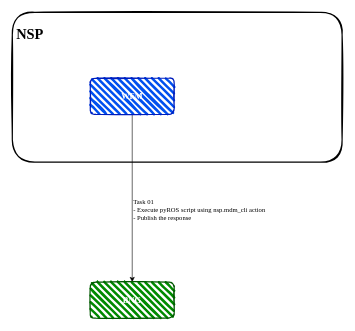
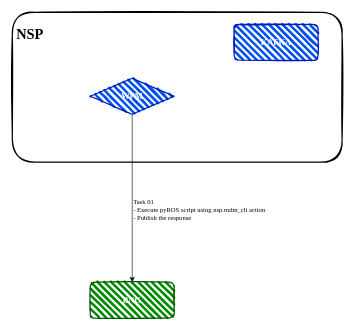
node "KAFKA": added
node "WFM": shape rounded rectangle -> diamond
